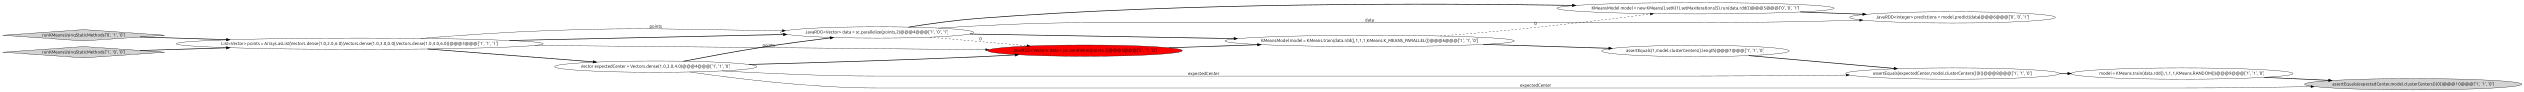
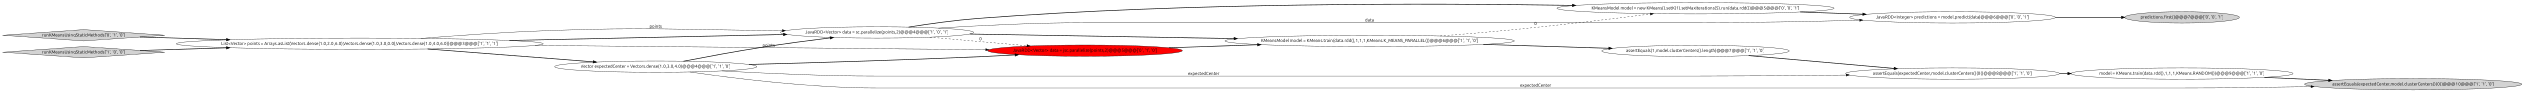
node "predictions.first()@@@7@@@['0', '0', '1']": added
